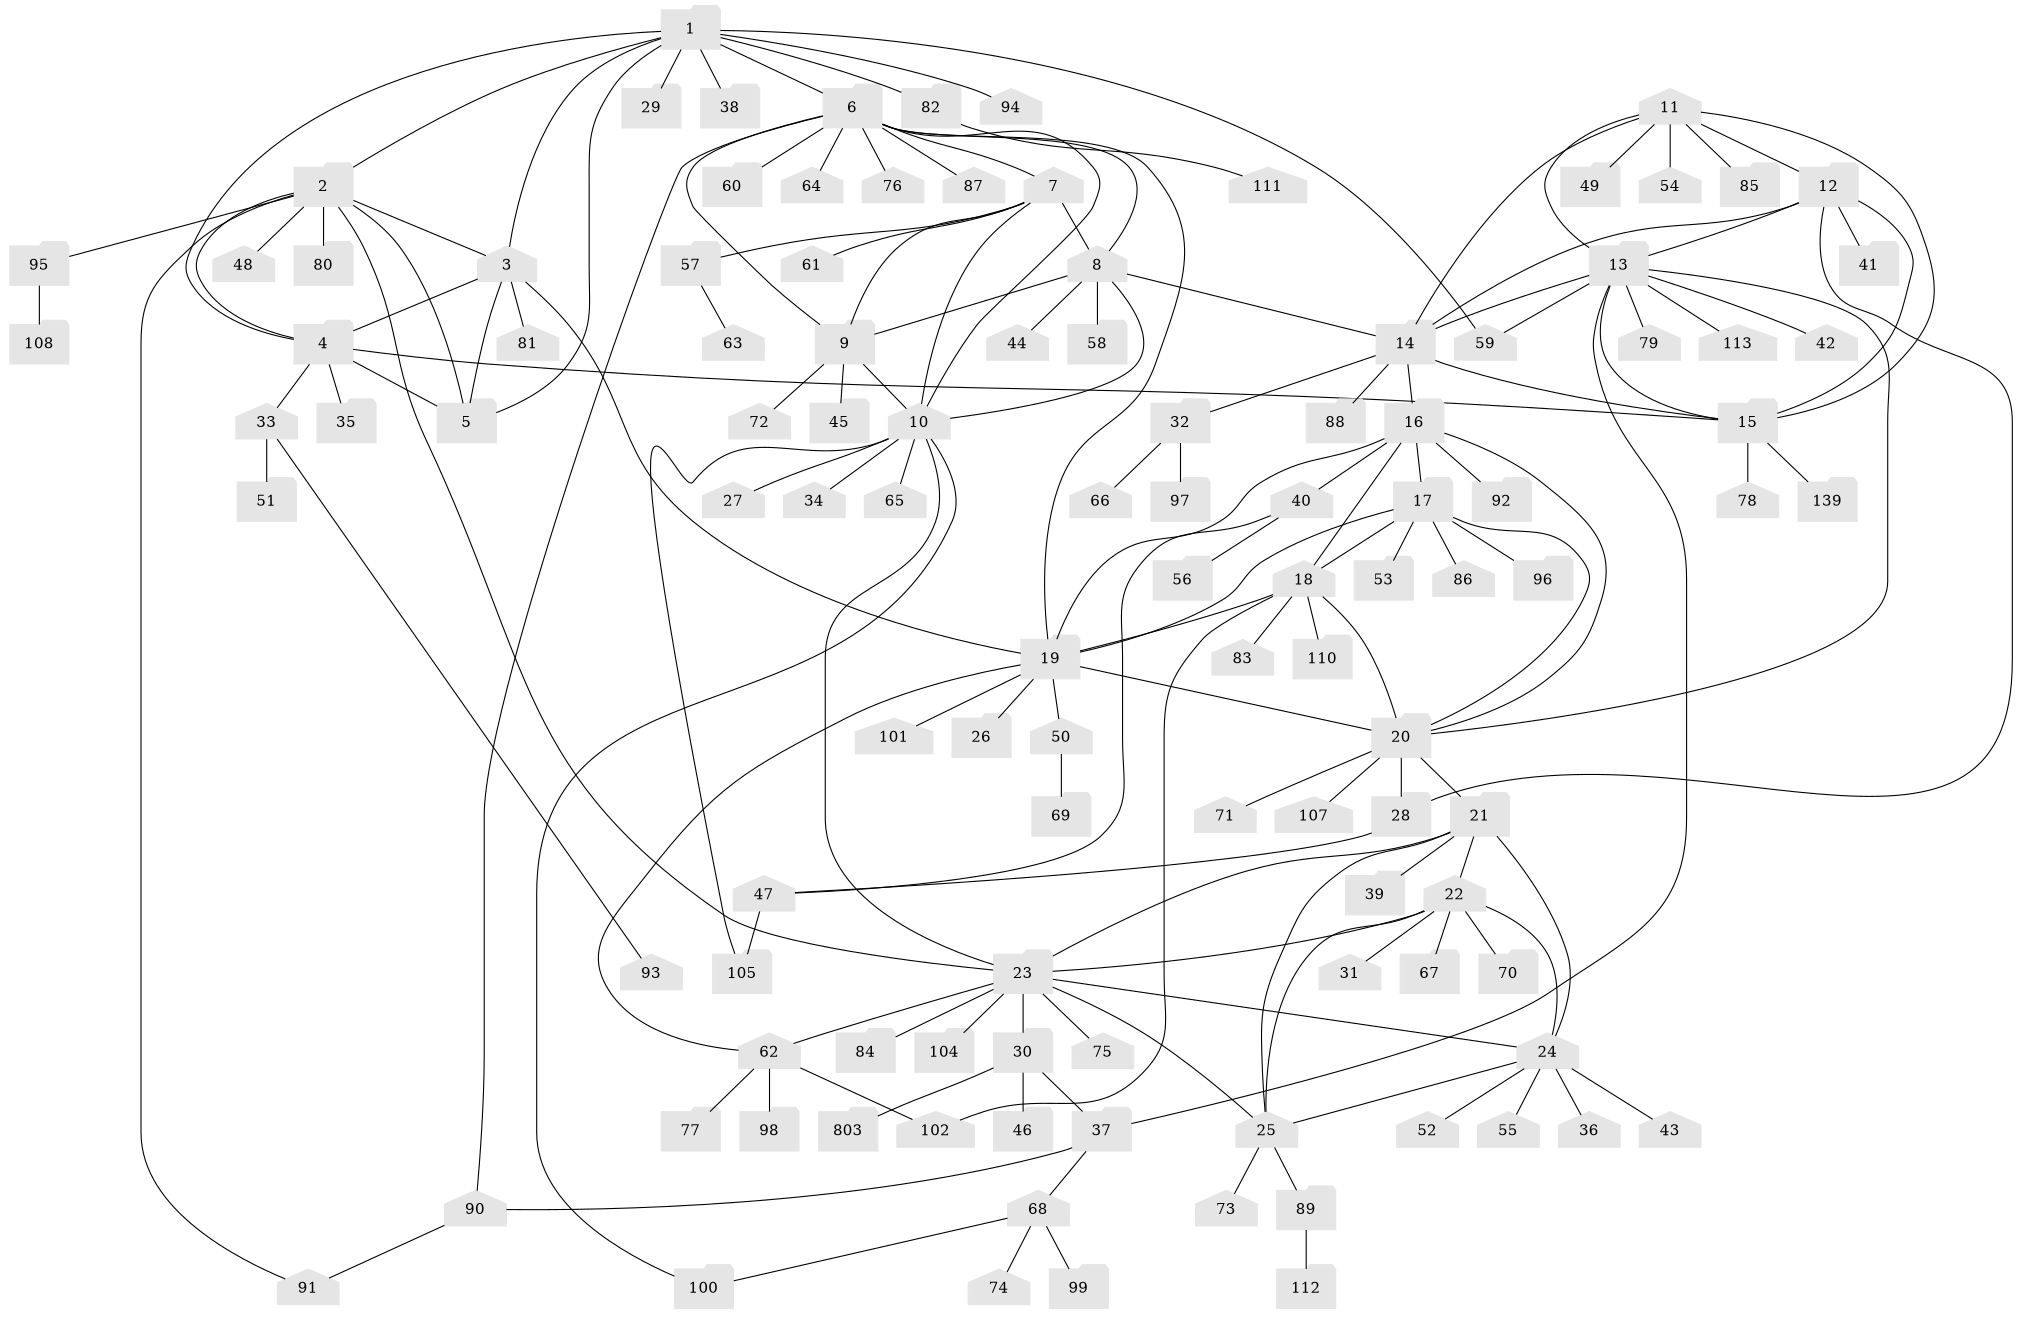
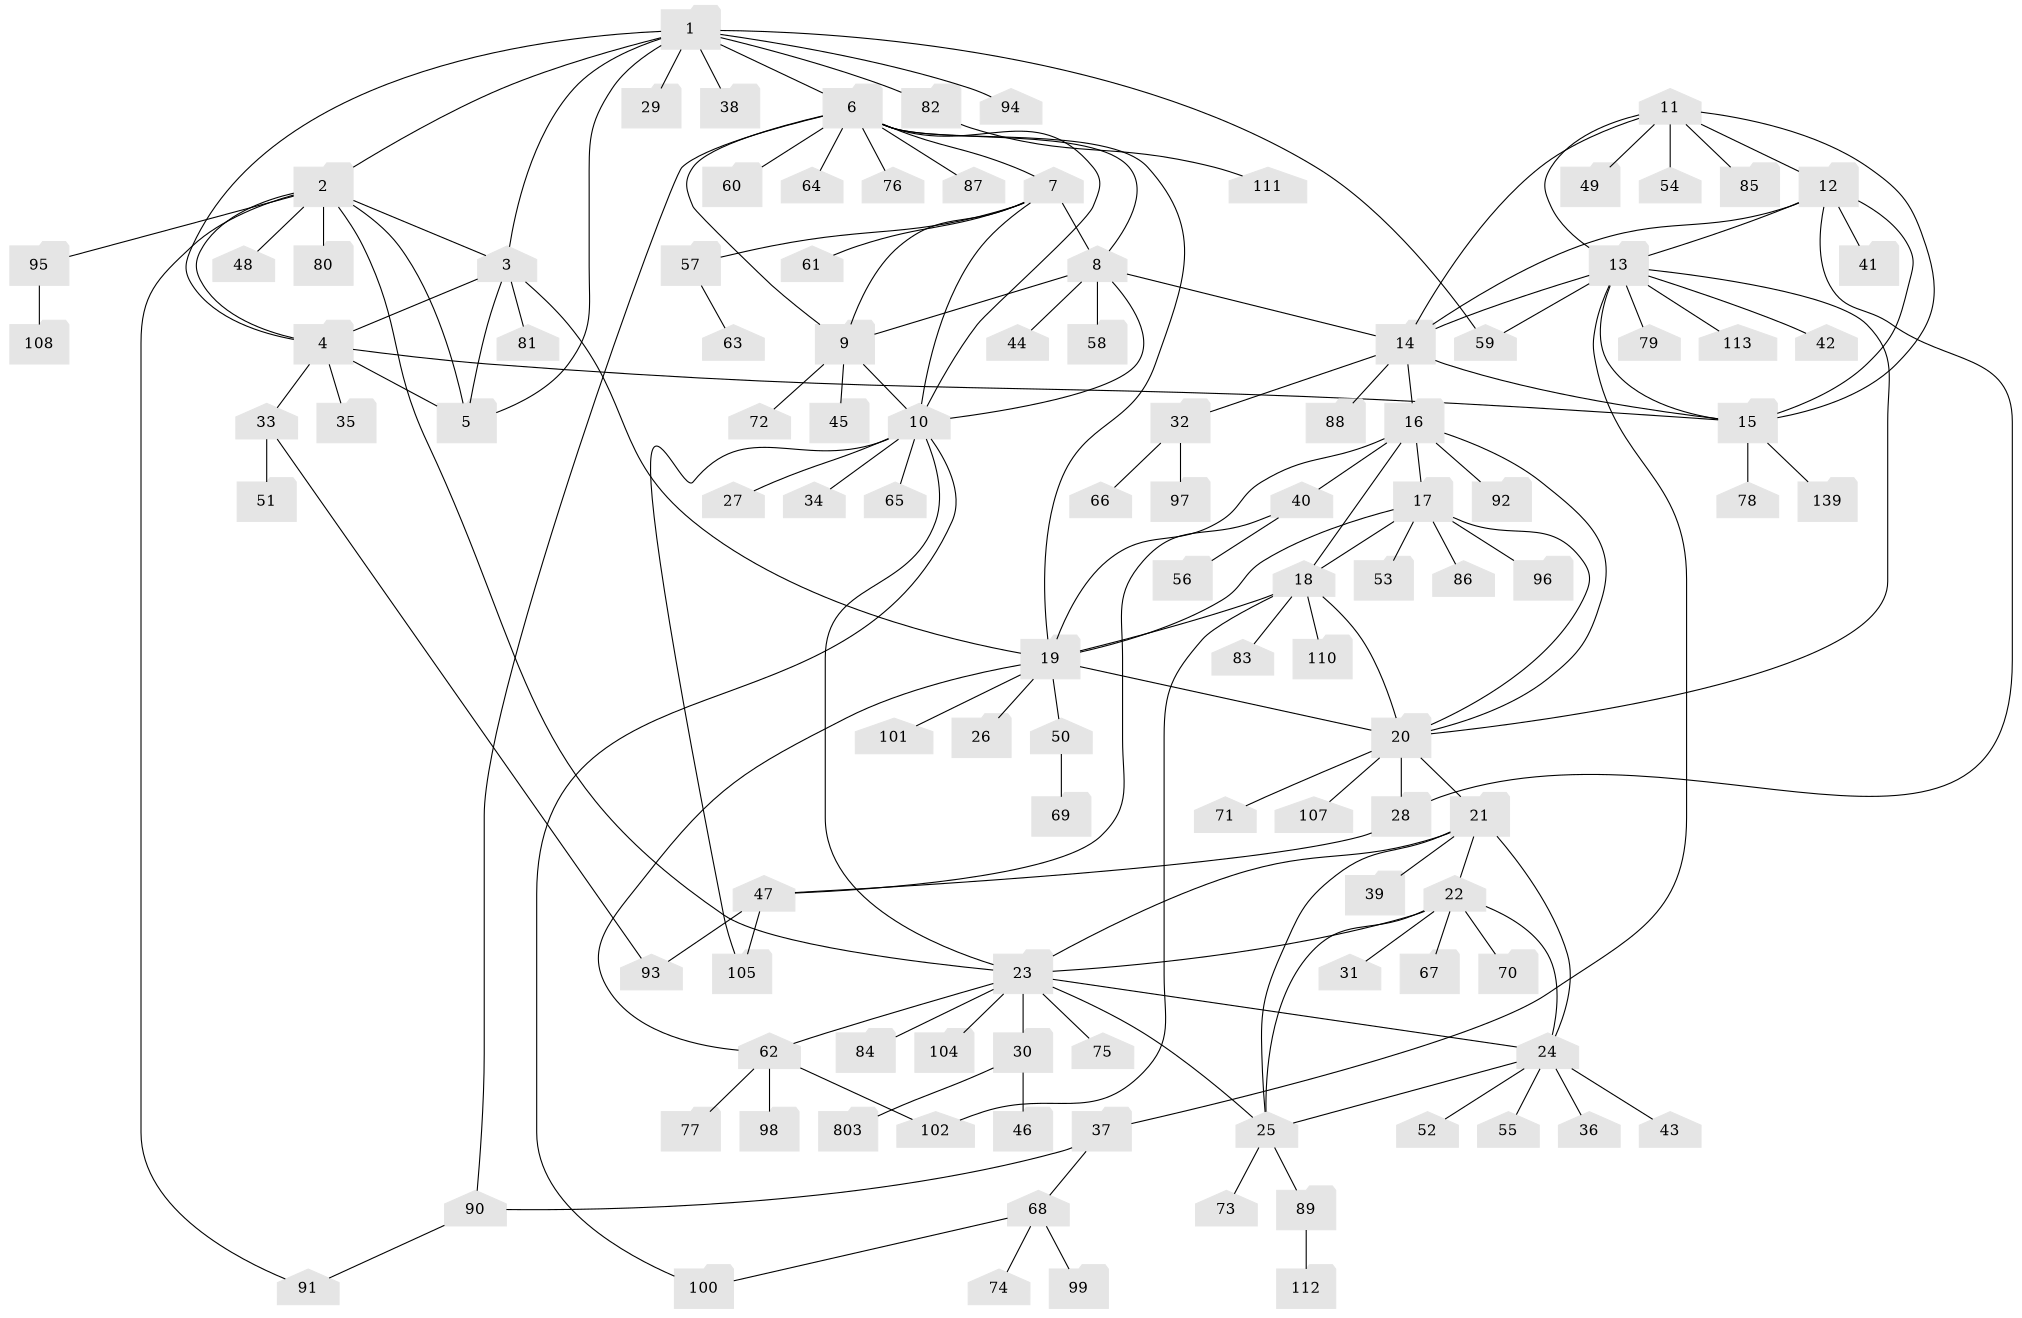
edge "47" -- "93": added
edge "30" -- "37": removed
